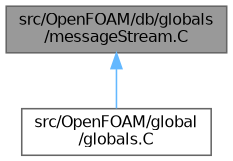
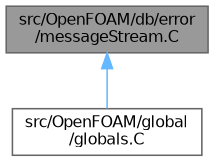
node "src/OpenFOAM/db/globals /messageStream.C": label "src/OpenFOAM/db/globals /messageStream.C" -> "src/OpenFOAM/db/error /messageStream.C"
